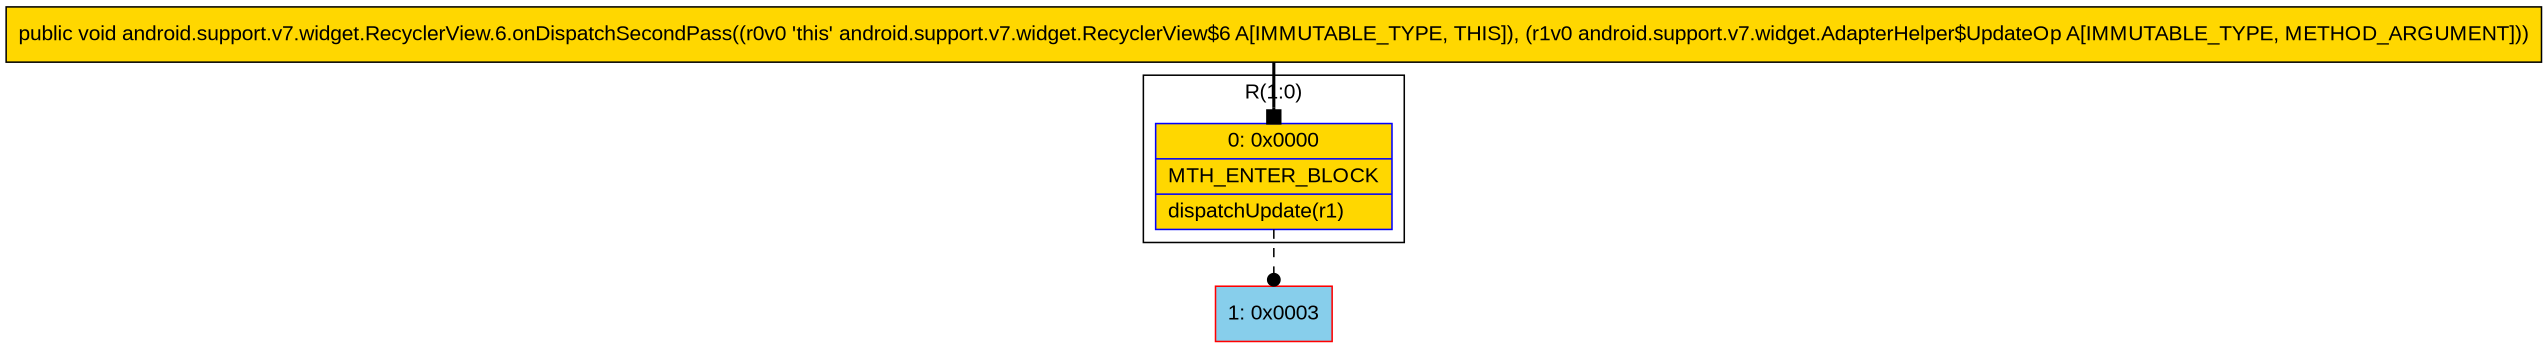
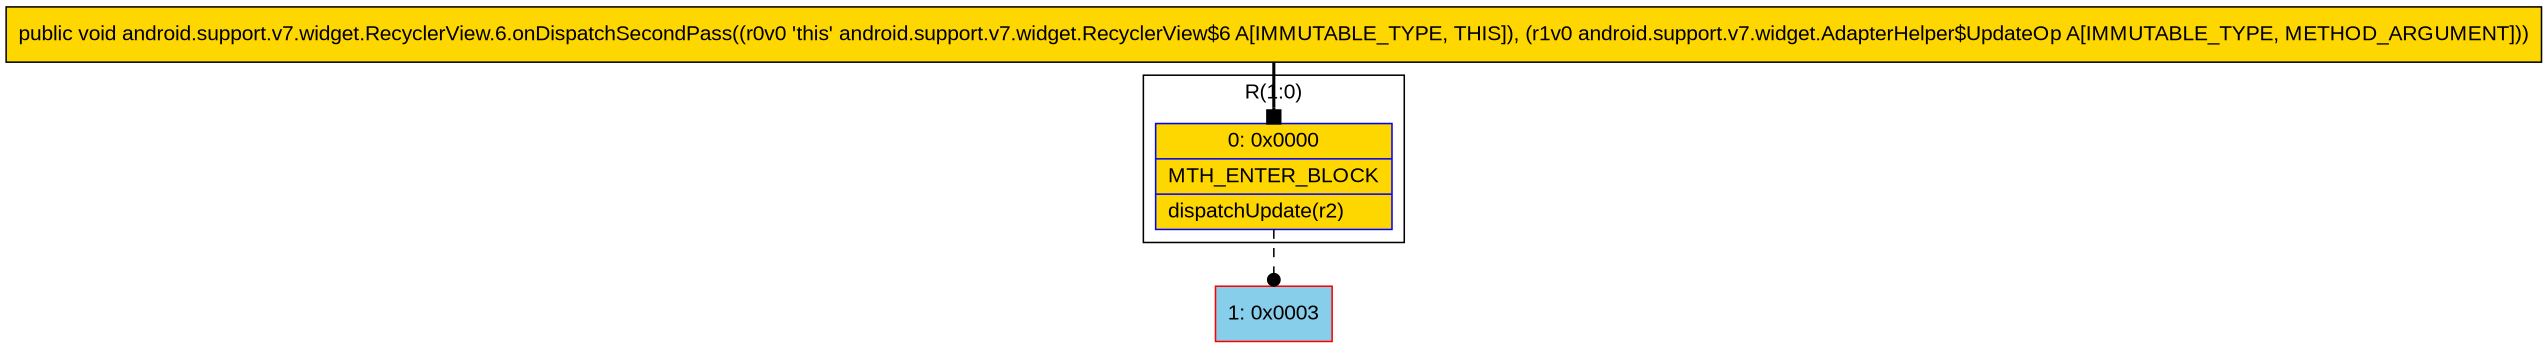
node "0: 0x0000": text "dispatchUpdate(r1)" -> "dispatchUpdate(r2)"
